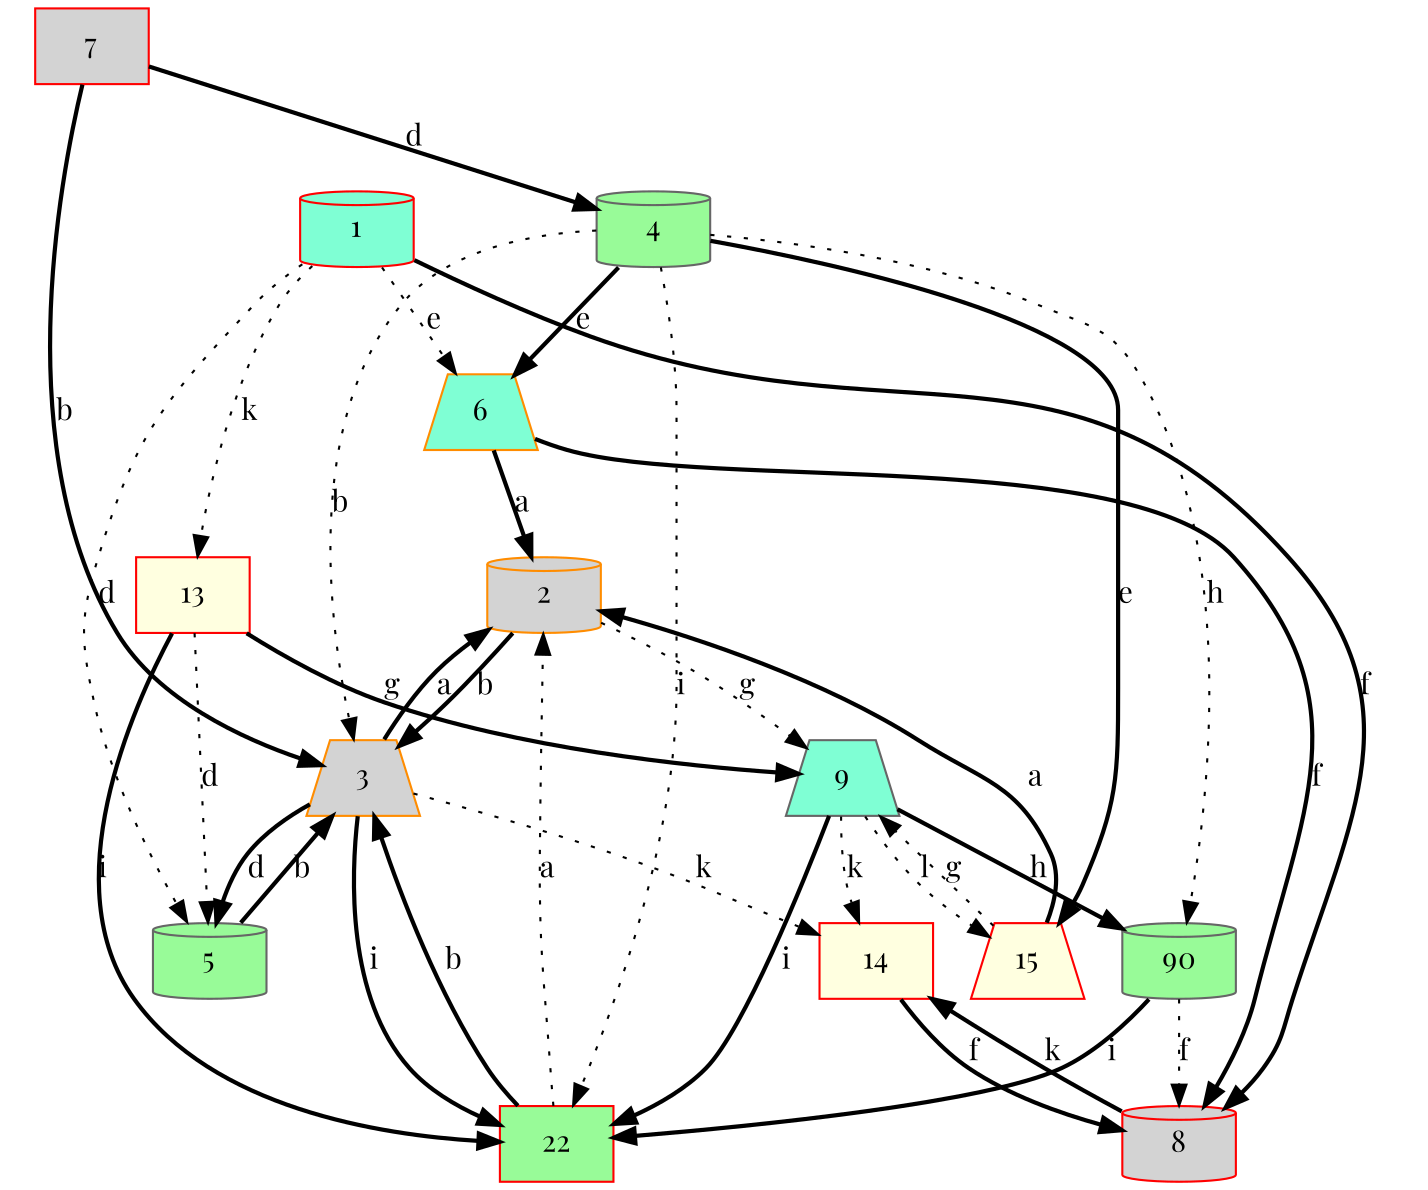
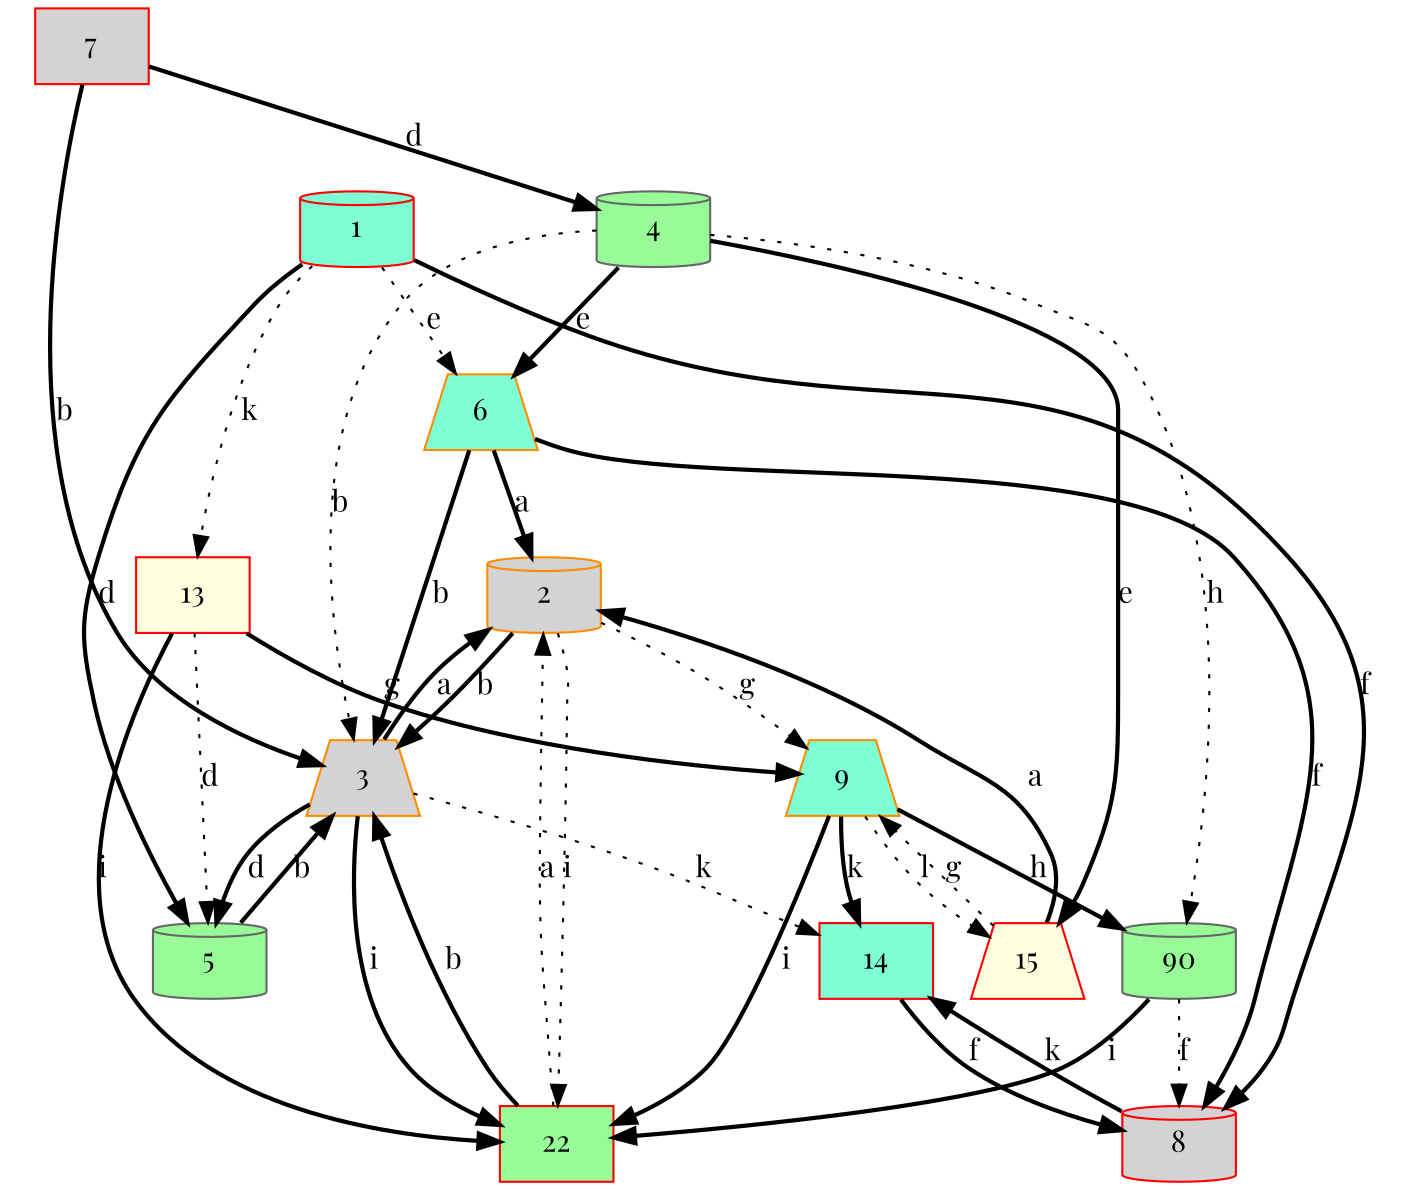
edge "1" -> "5": style dotted -> bold
edge "6" -> "3": added, label "b"
edge "4" -> "22": now "2" -> "22"
node "9": color gray40 -> darkorange
edge "9" -> "14": style dotted -> bold
node "14": fillcolor lightyellow -> aquamarine
